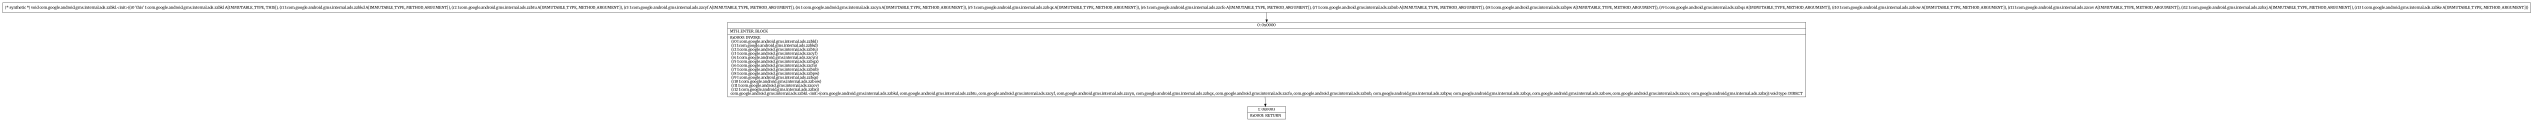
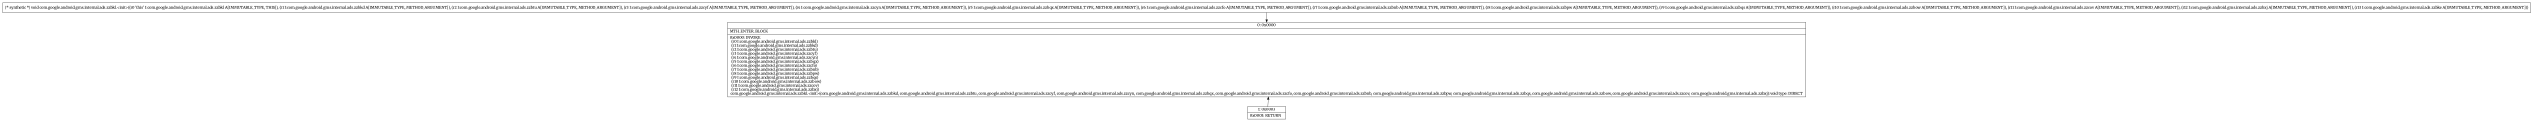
edge "0: 0x0000" -> "1: 0x0003": reversed
